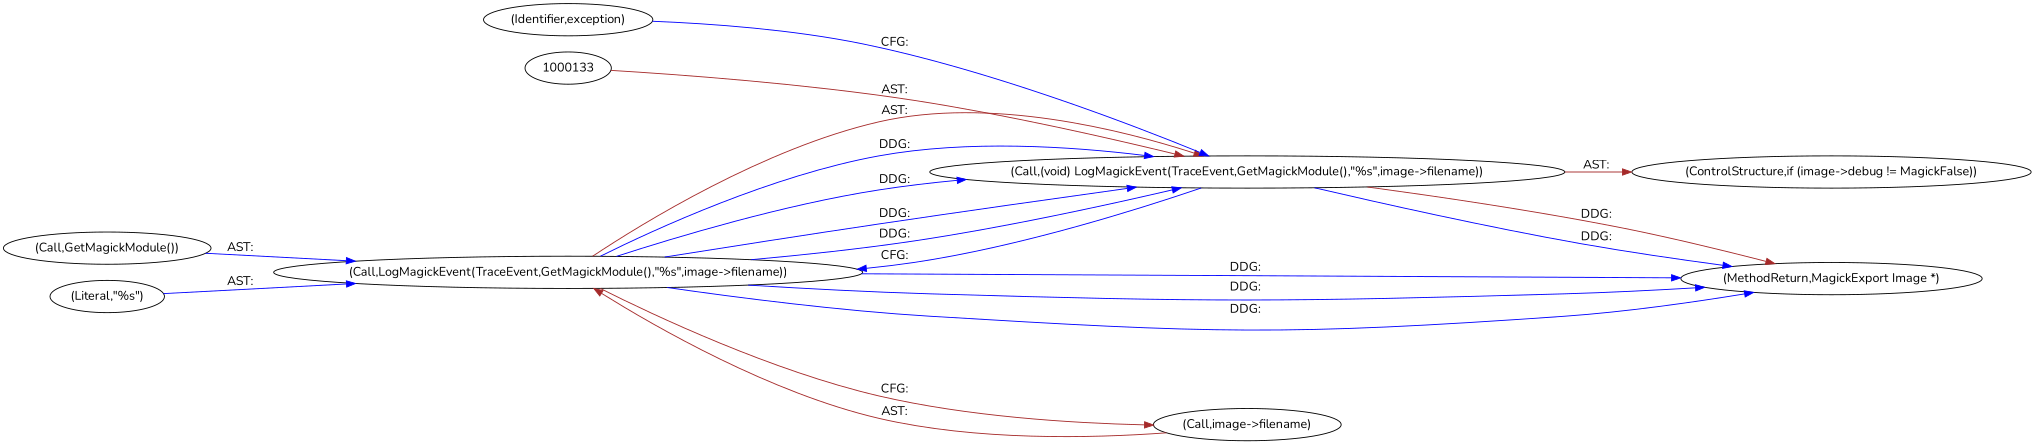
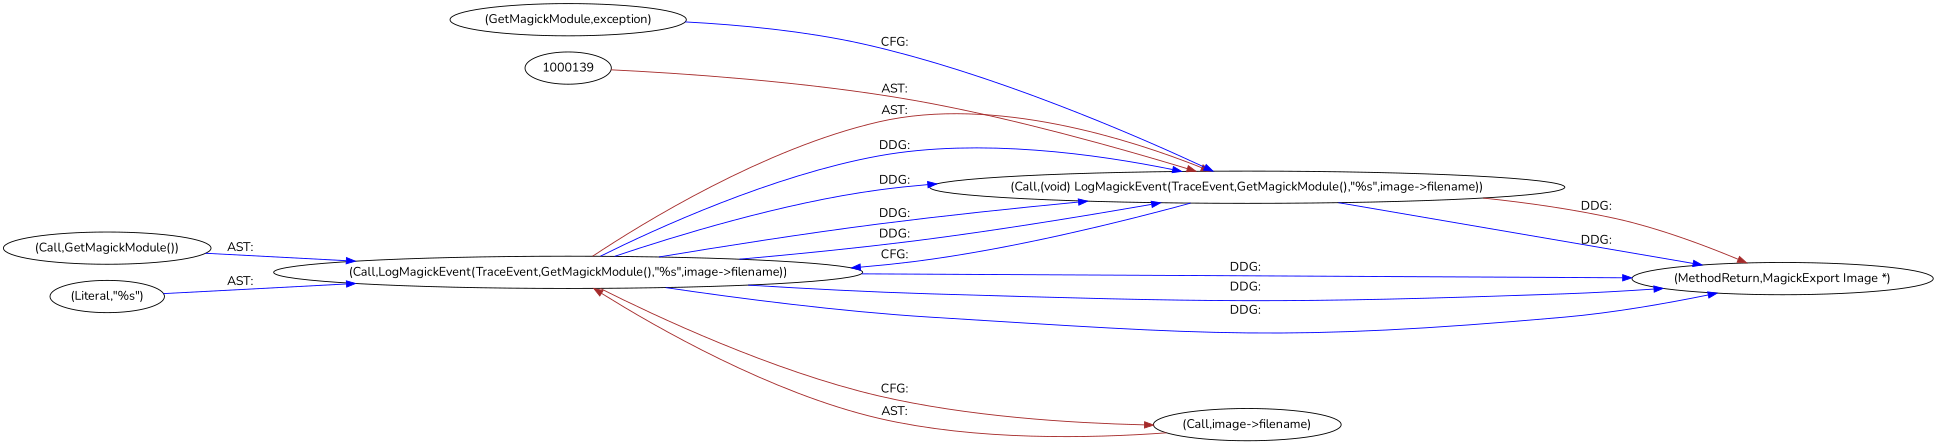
node "(Identifier,exception)": label "(Identifier,exception)" -> "(GetMagickModule,exception)"
node "1000133": label "1000133" -> "1000139"
node "(ControlStructure,if (image->debug != MagickFalse))": removed
